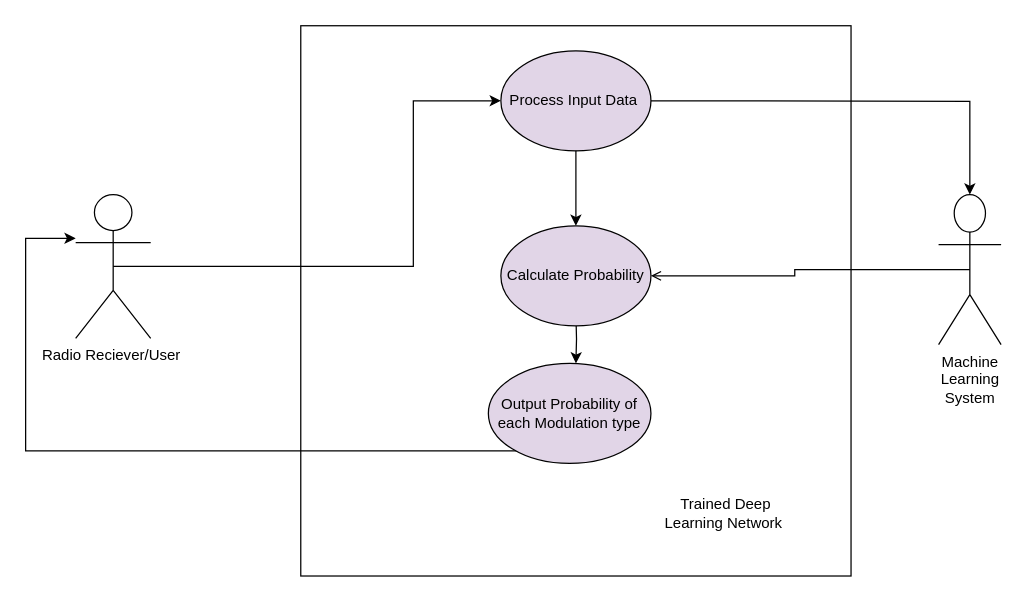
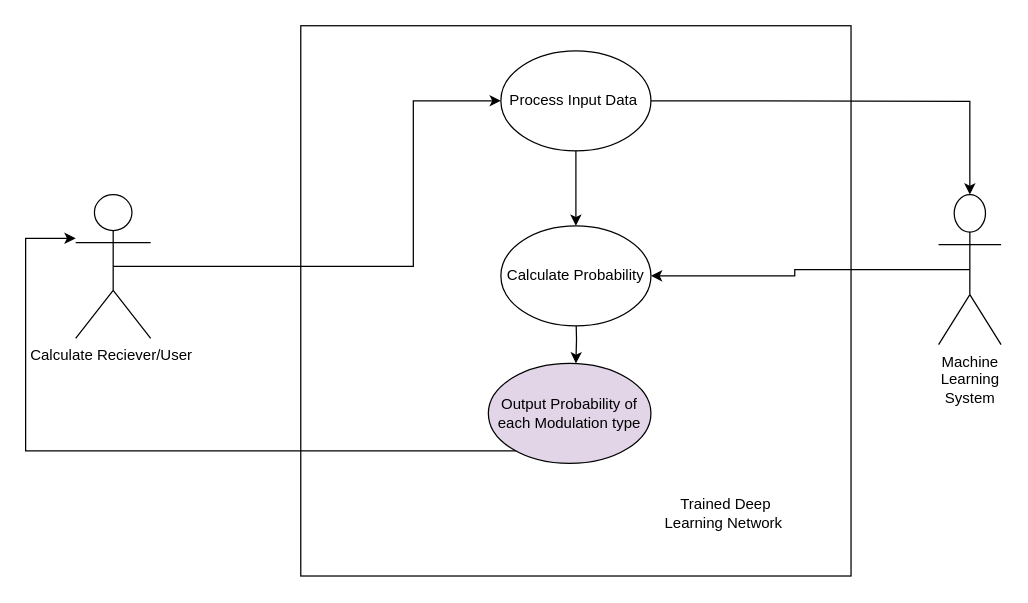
node "Process Input Data": fillcolor #e1d5e7 -> #ffffff
node "Calculate Probability": fillcolor #e1d5e7 -> #ffffff
edge "Machine Learning System" -> "Calculate Probability": arrowhead open -> classic
node "Radio Reciever/User": label "Radio Reciever/User" -> "Calculate Reciever/User"
